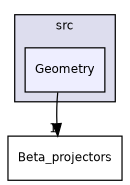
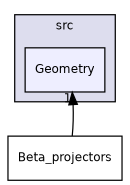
edge "Geometry" -> "Beta_projectors": reversed
